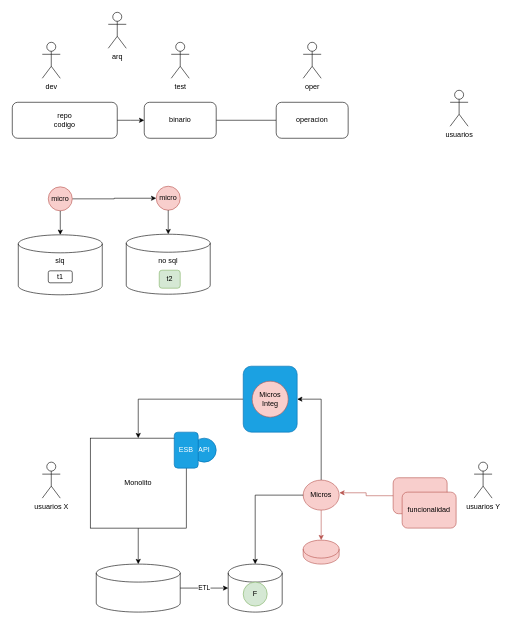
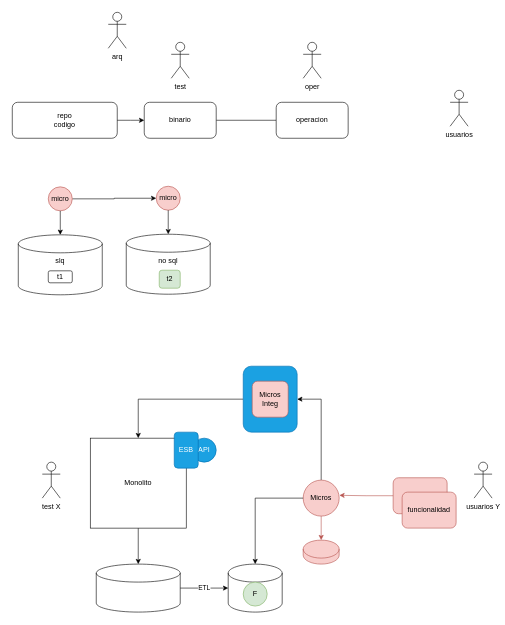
node "dev": removed
node "Micros Integ": shape ellipse -> rounded rectangle
node "Micros": size 36x30 -> 36x36
node "usuarios X": label "usuarios X" -> "test X"
